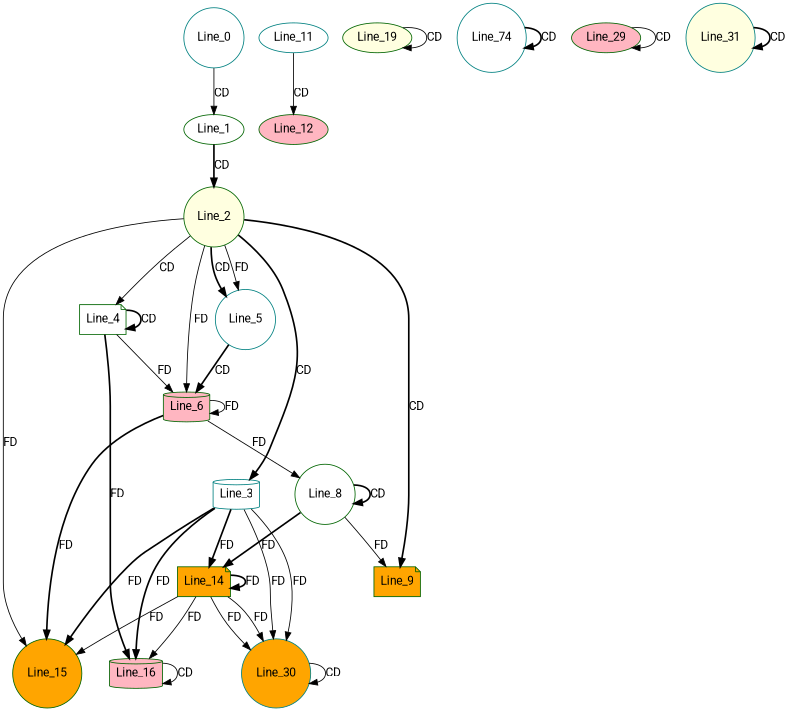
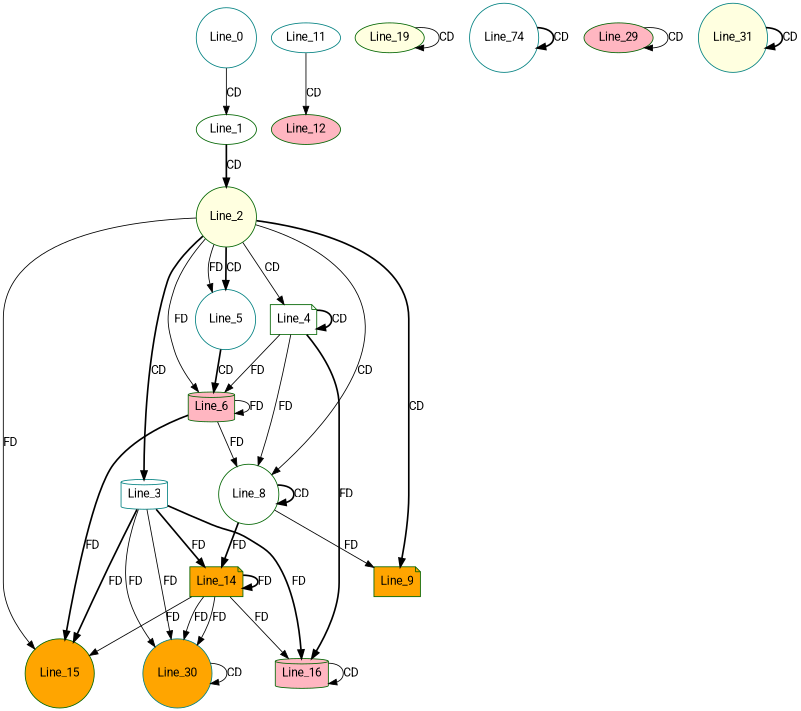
edge "Line_2" -> "Line_8": added, label "CD"
edge "Line_4" -> "Line_8": added, label "FD"
